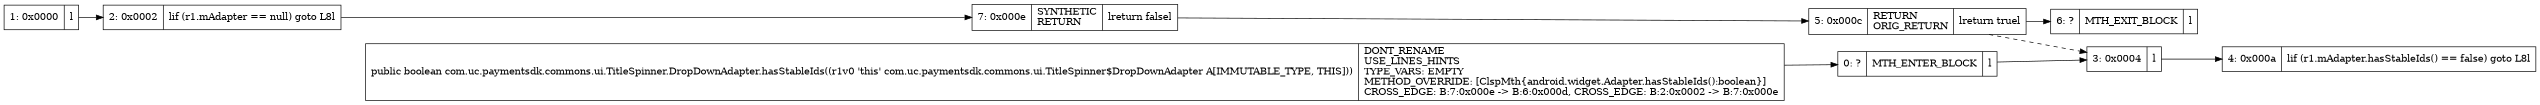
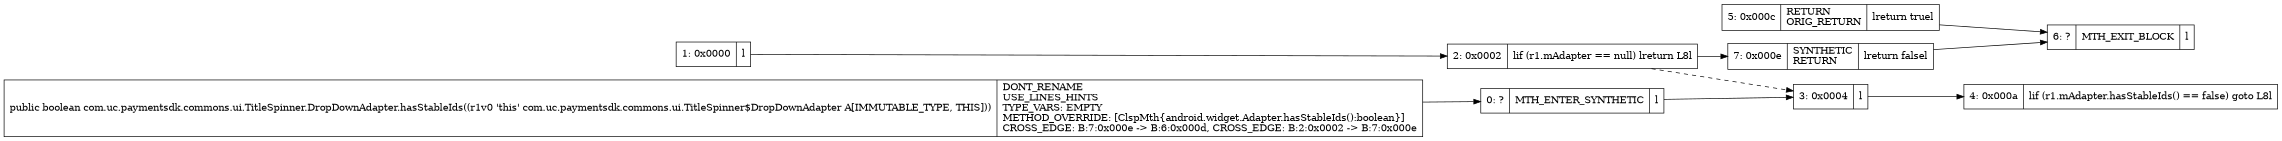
node "2: 0x0002": text "lif (r1.mAdapter == null) goto L8l" -> "lif (r1.mAdapter == null) lreturn L8l"
edge "7: 0x000e" -> "5: 0x000c": now "7: 0x000e" -> "6: ?"
edge "5: 0x000c" -> "3: 0x0004": now "2: 0x0002" -> "3: 0x0004"
node "0: ?": text "MTH_ENTER_BLOCK" -> "MTH_ENTER_SYNTHETIC"
